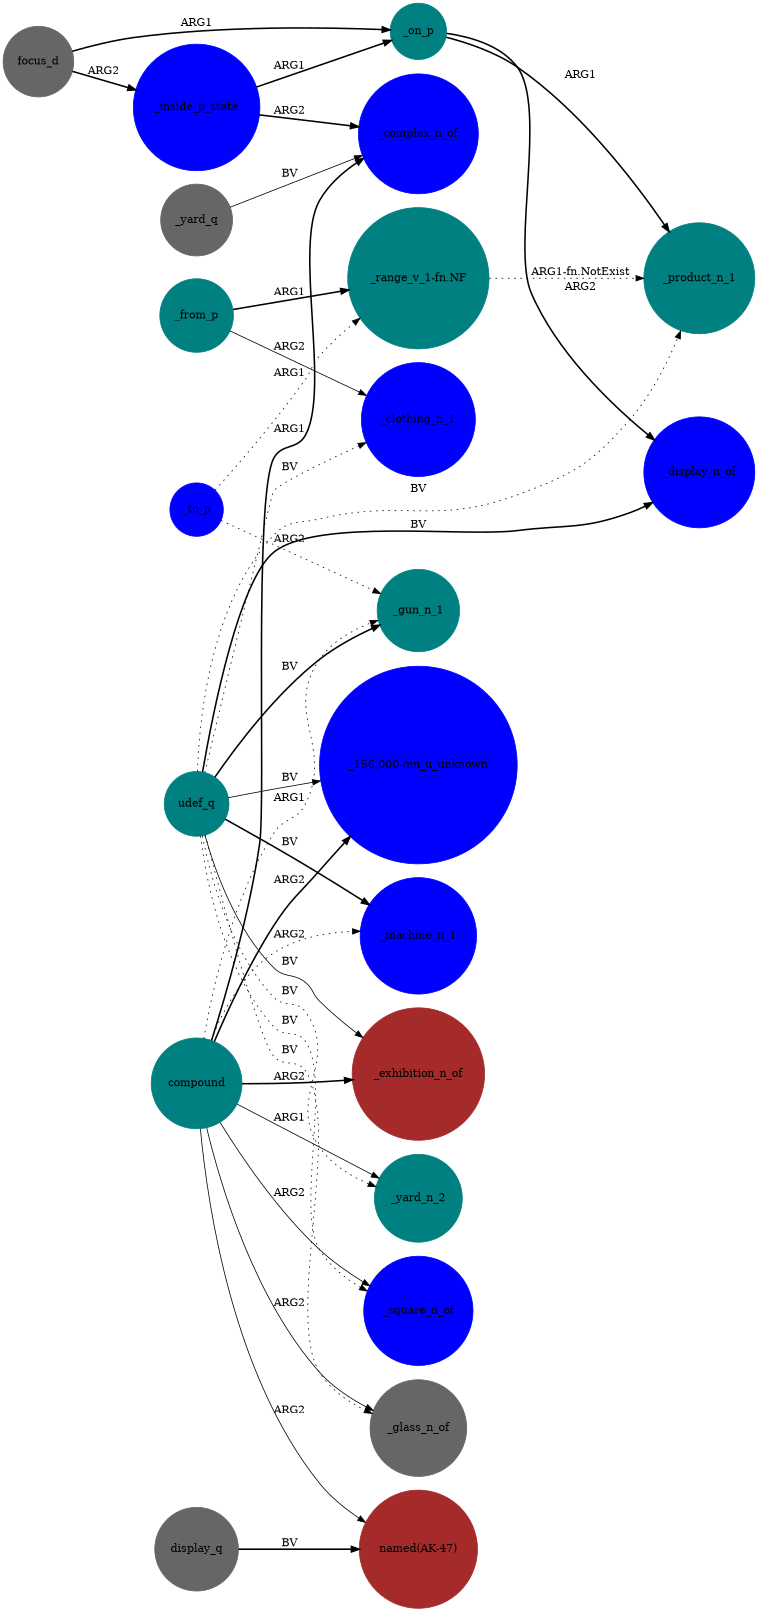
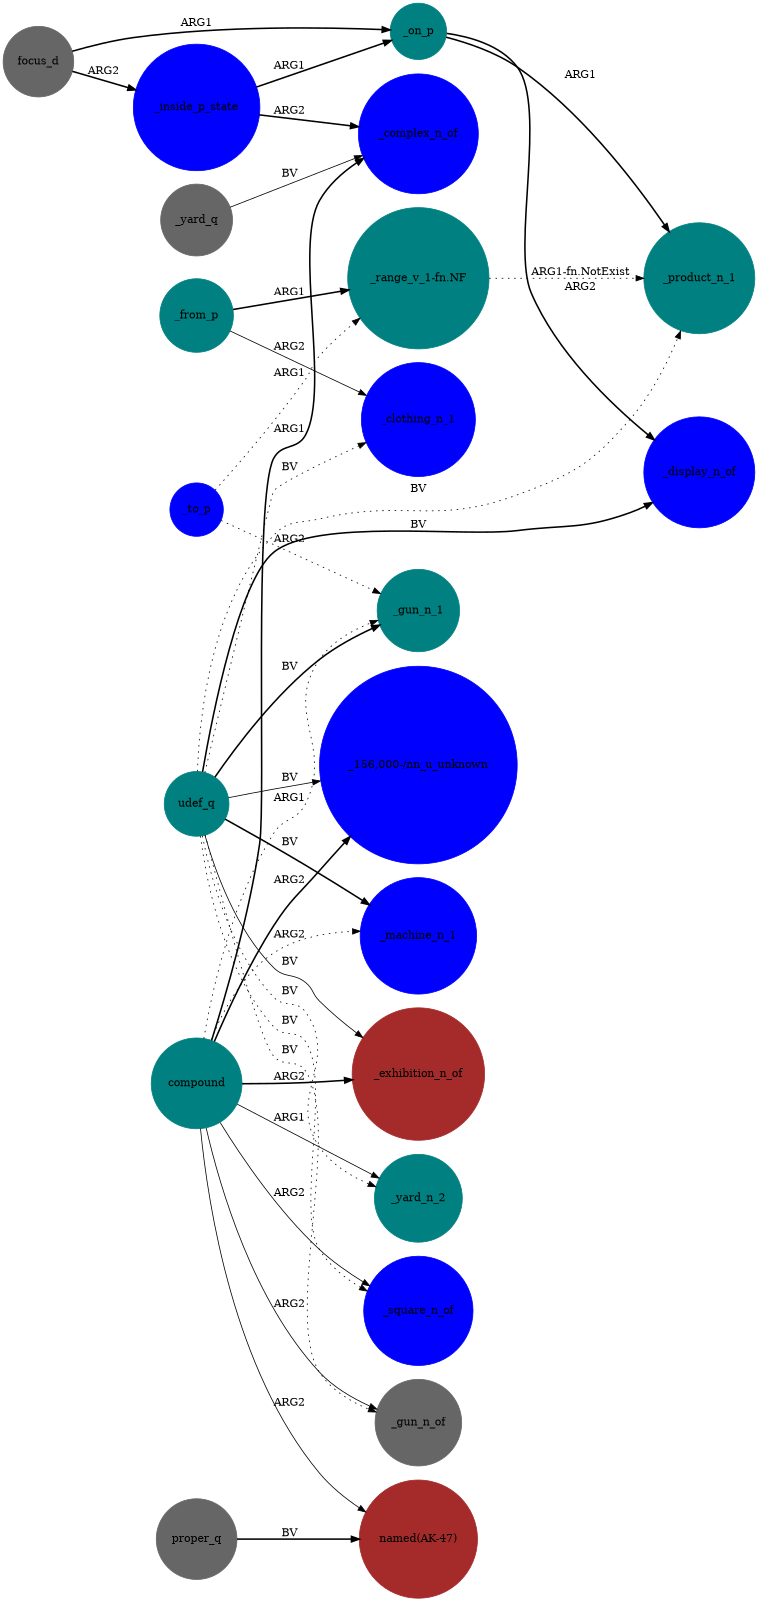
node "_glass_n_of": label "_glass_n_of" -> "_gun_n_of"
node "display_q": label "display_q" -> "proper_q"
